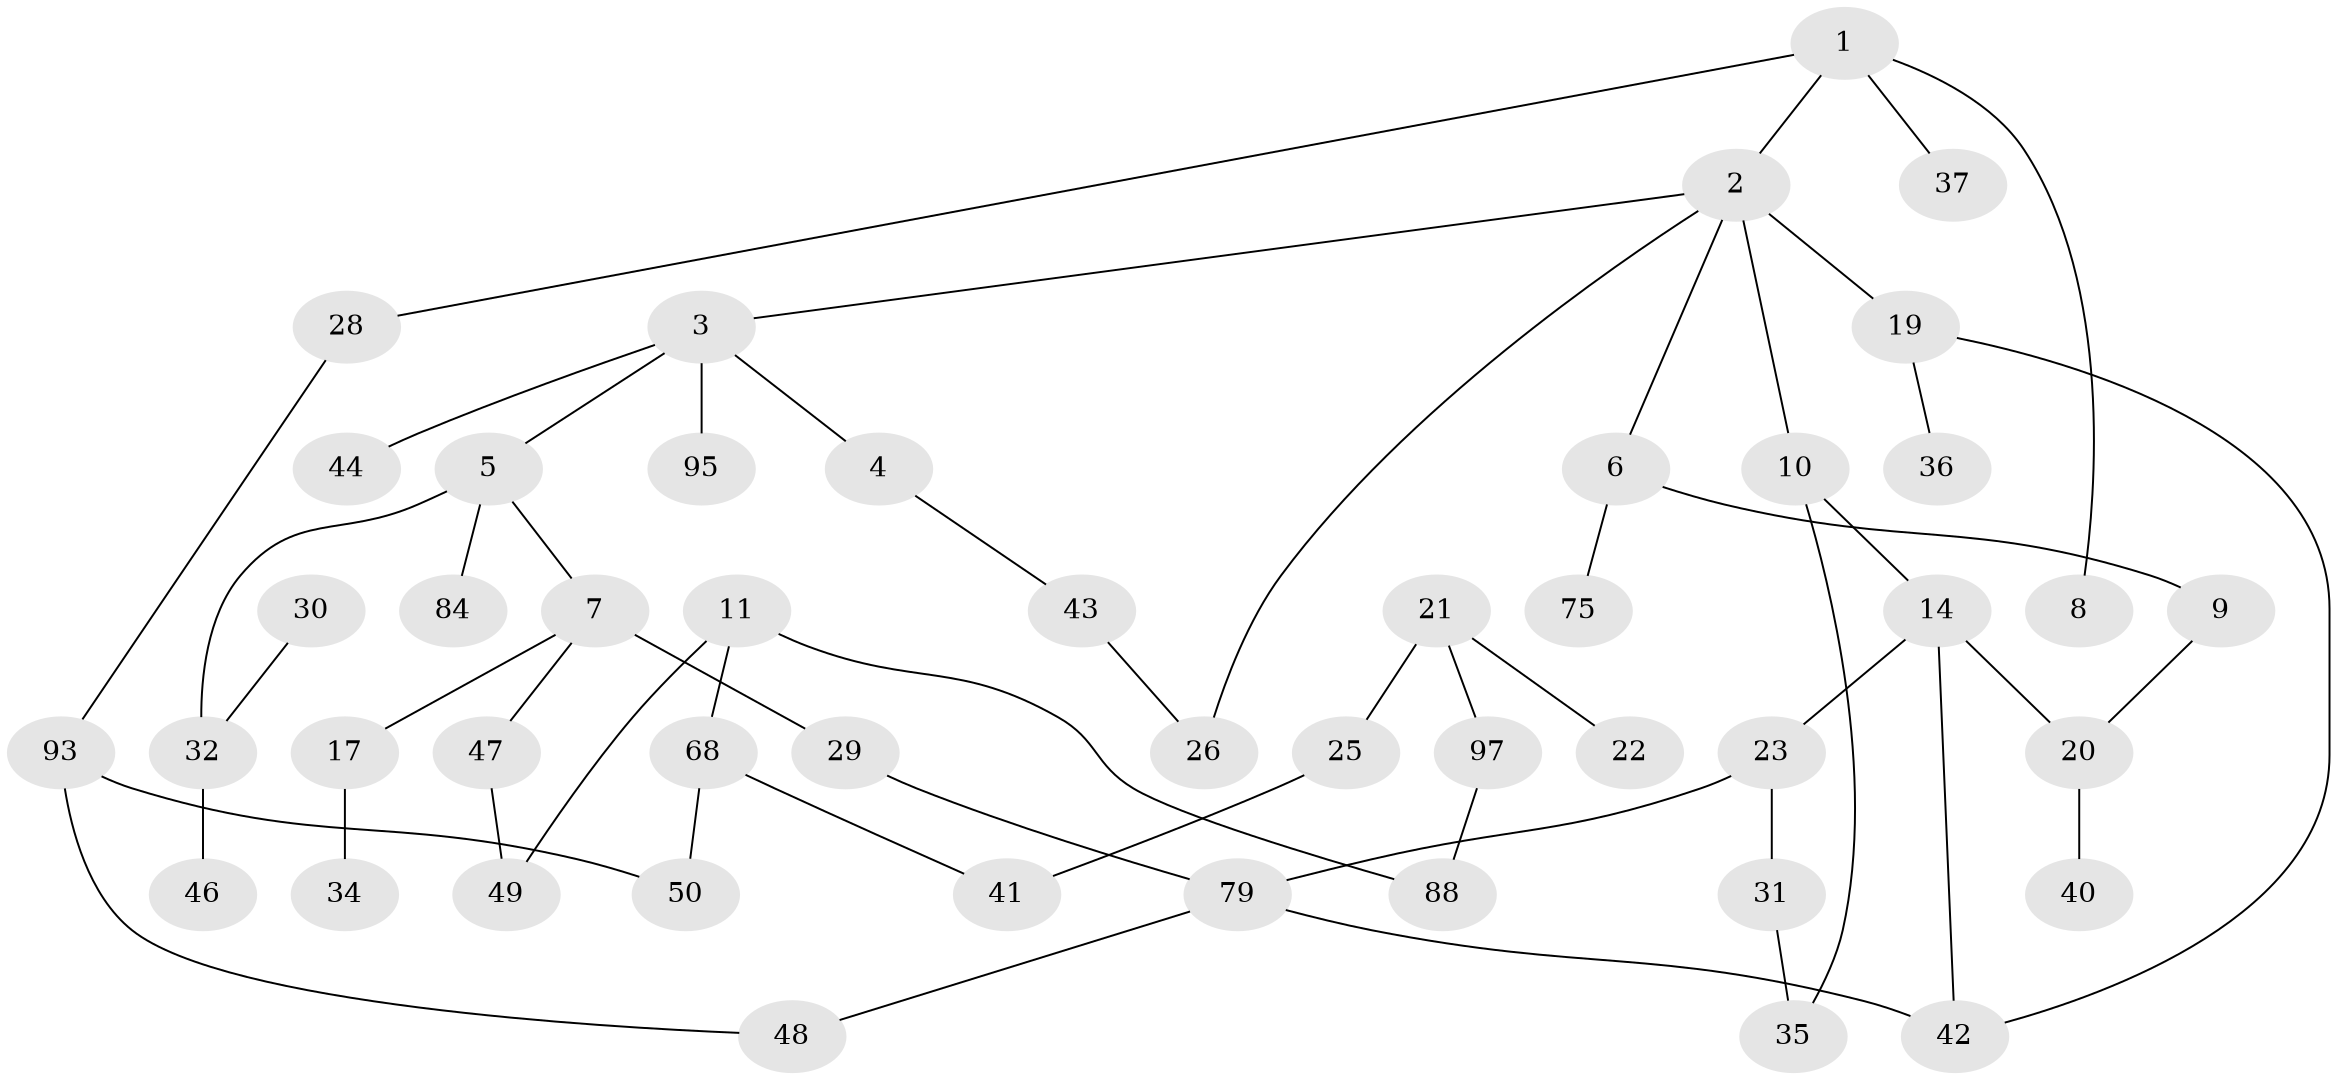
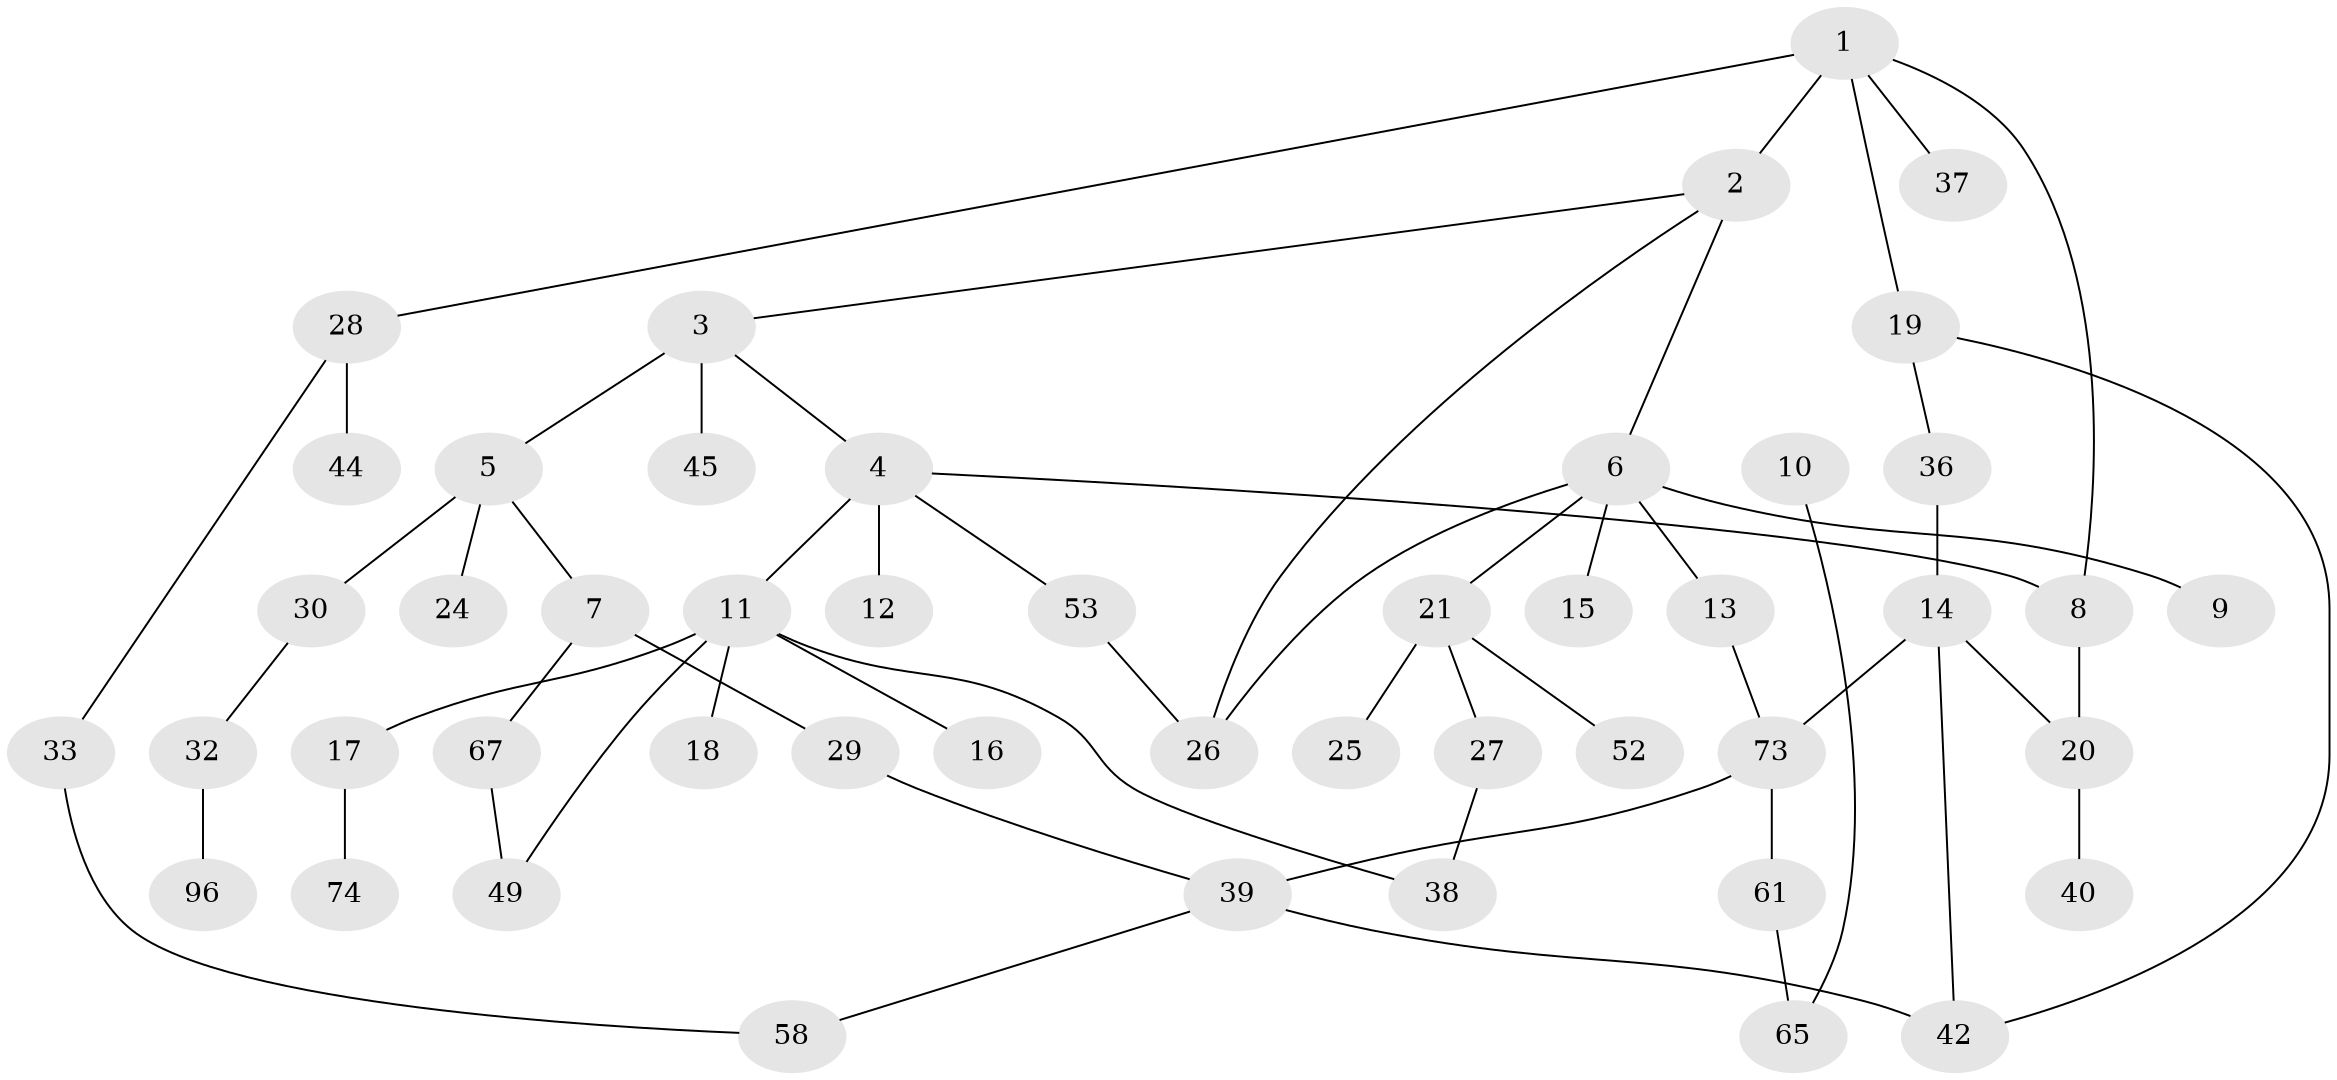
edge "2" -- "19": now "1" -- "19"
edge "2" -- "10": removed
edge "3" -- "44": now "28" -- "44"
node "95": label "95" -> "45"
edge "4" -- "8": added
edge "4" -- "11": added
edge "6" -- "21": added
edge "10" -- "14": now "36" -- "14"
edge "5" -- "32": now "5" -- "30"
edge "6" -- "26": added
node "84": label "84" -> "24"
node "12": added
node "43": label "43" -> "53"
node "75": label "75" -> "15"
node "13": added
edge "7" -- "17": now "11" -- "17"
edge "9" -- "20": now "8" -- "20"
node "93": label "93" -> "33"
node "47": label "47" -> "67"
node "68": label "68" -> "18"
node "16": added
node "97": label "97" -> "27"
node "22": label "22" -> "52"
node "23": label "23" -> "73"
node "46": label "46" -> "96"
node "34": label "34" -> "74"
node "50": removed
node "41": removed
node "79": label "79" -> "39"
node "88": label "88" -> "38"
node "31": label "31" -> "61"
node "48": label "48" -> "58"
node "35": label "35" -> "65"
